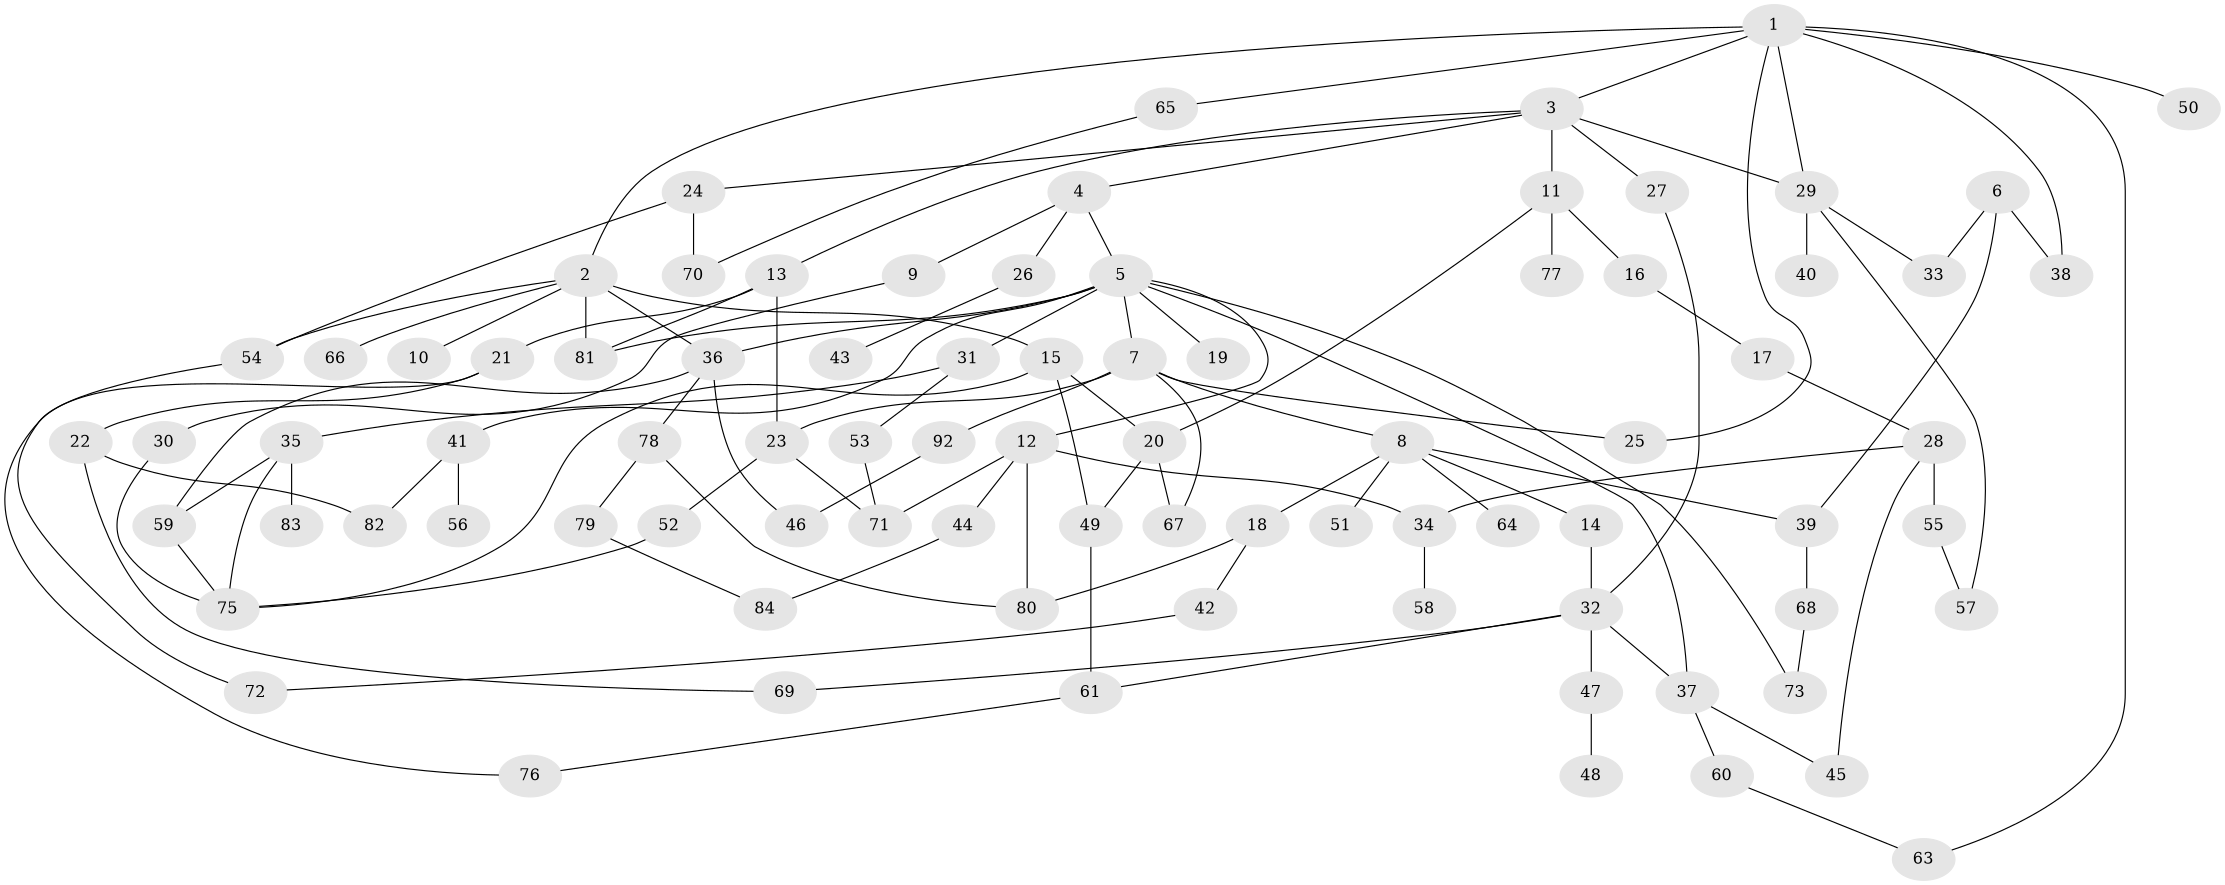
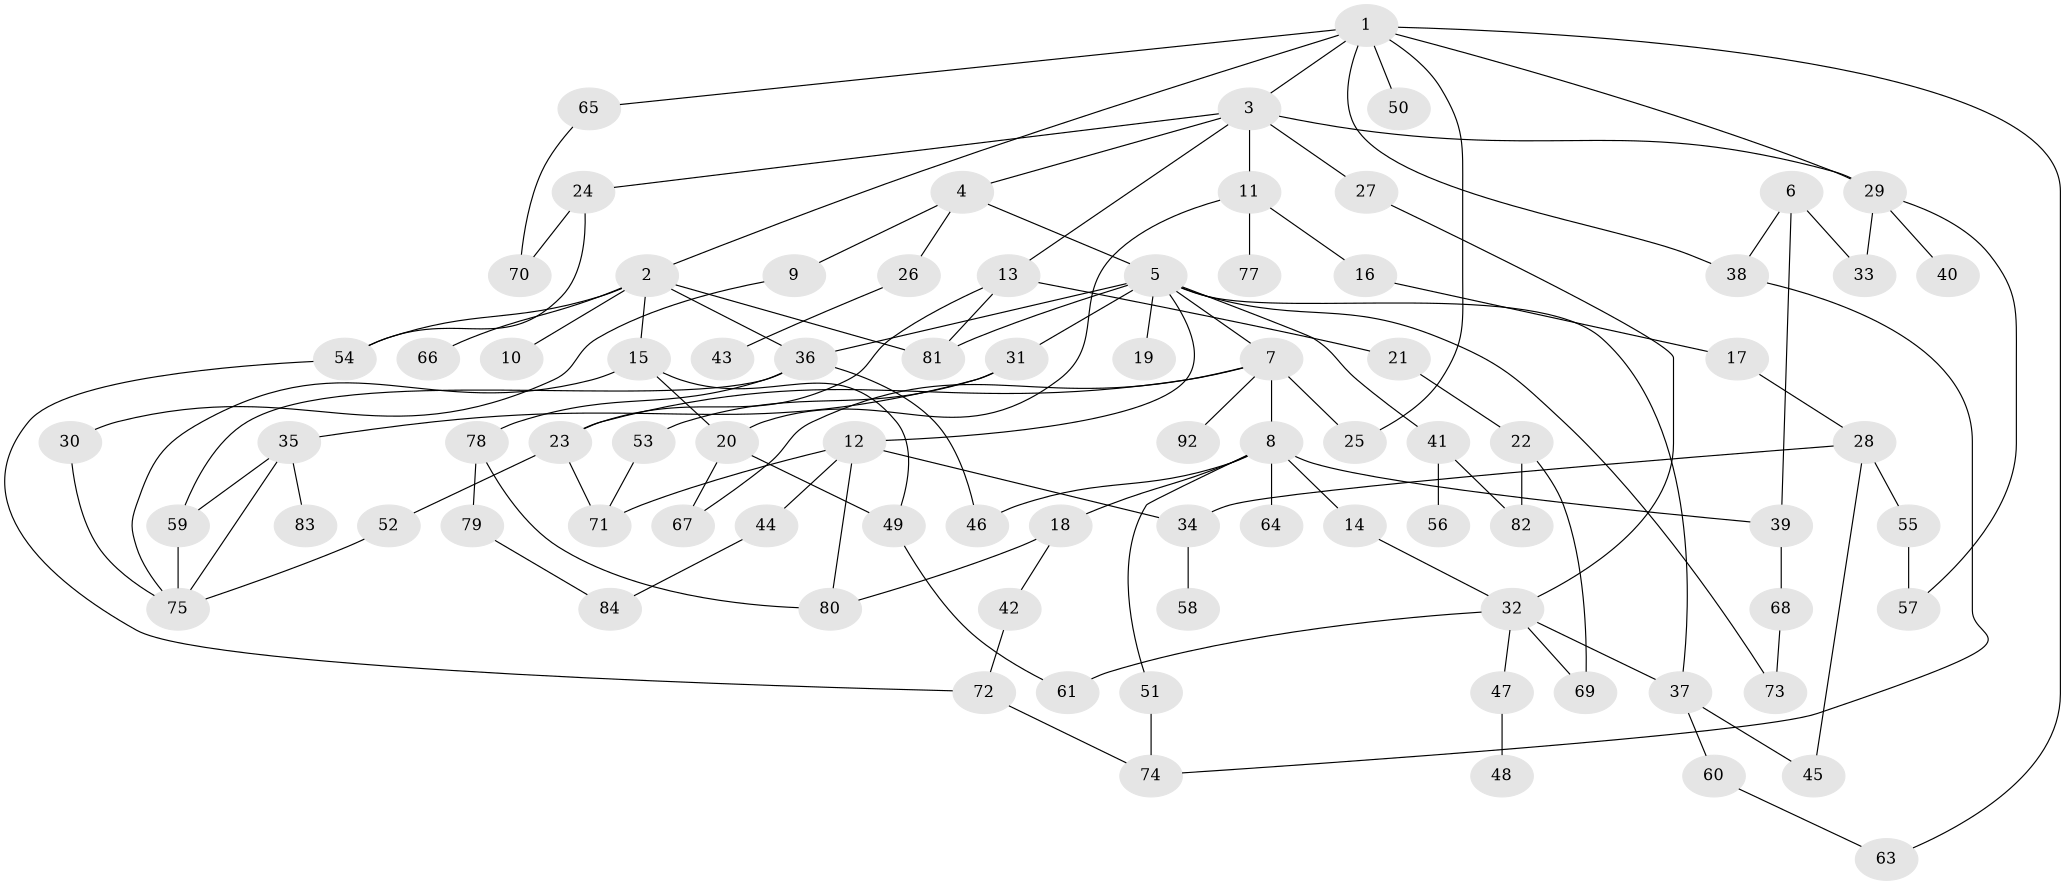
edge "92" -- "46": now "8" -- "46"
node "76": removed
node "74": added
